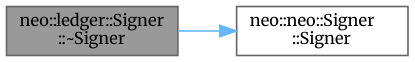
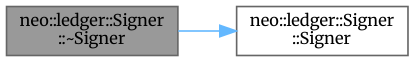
node "neo::neo::Signer ::Signer": label "neo::neo::Signer ::Signer" -> "neo::ledger::Signer ::Signer"
